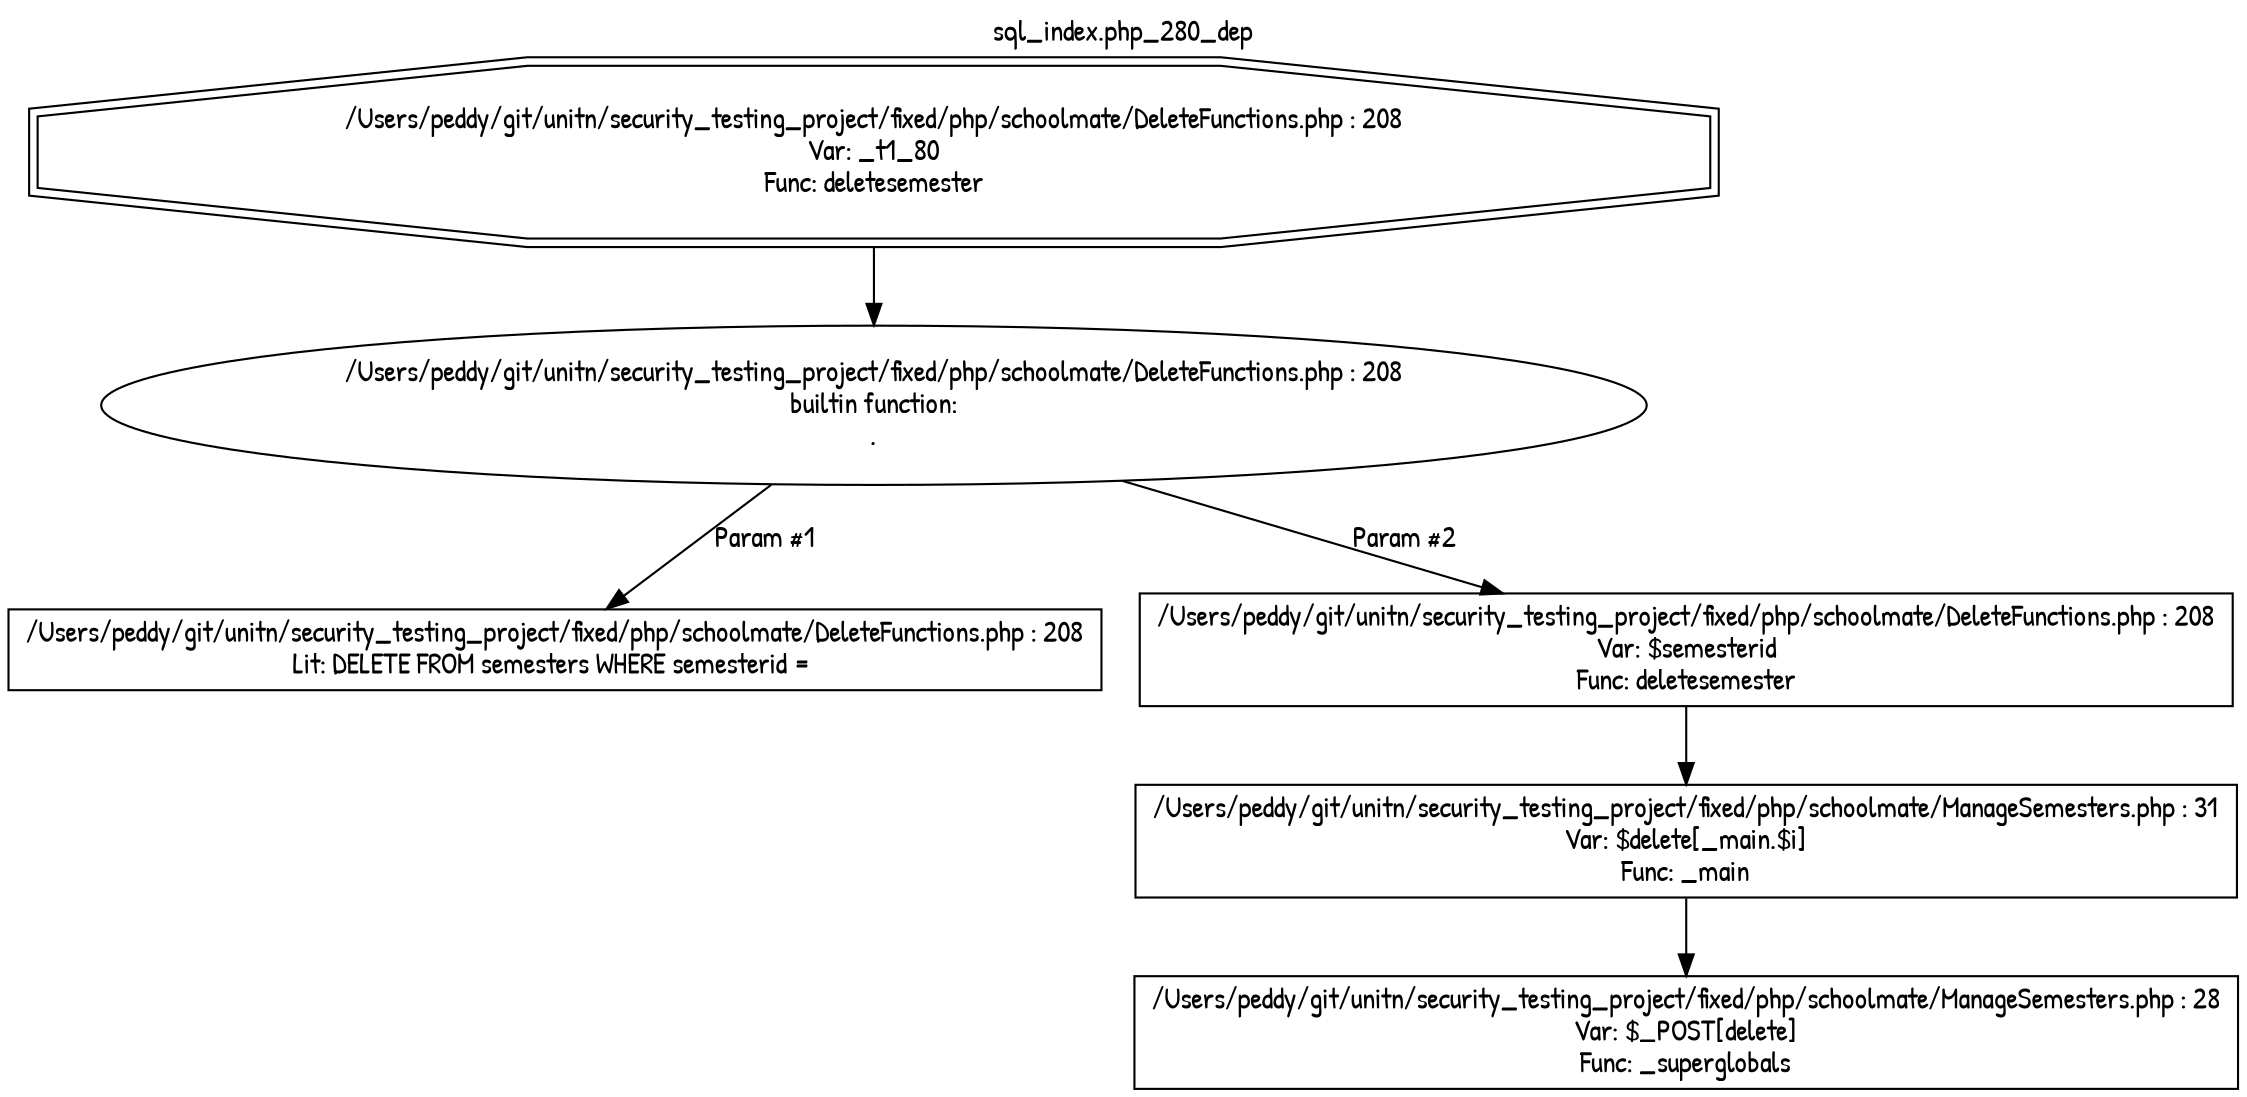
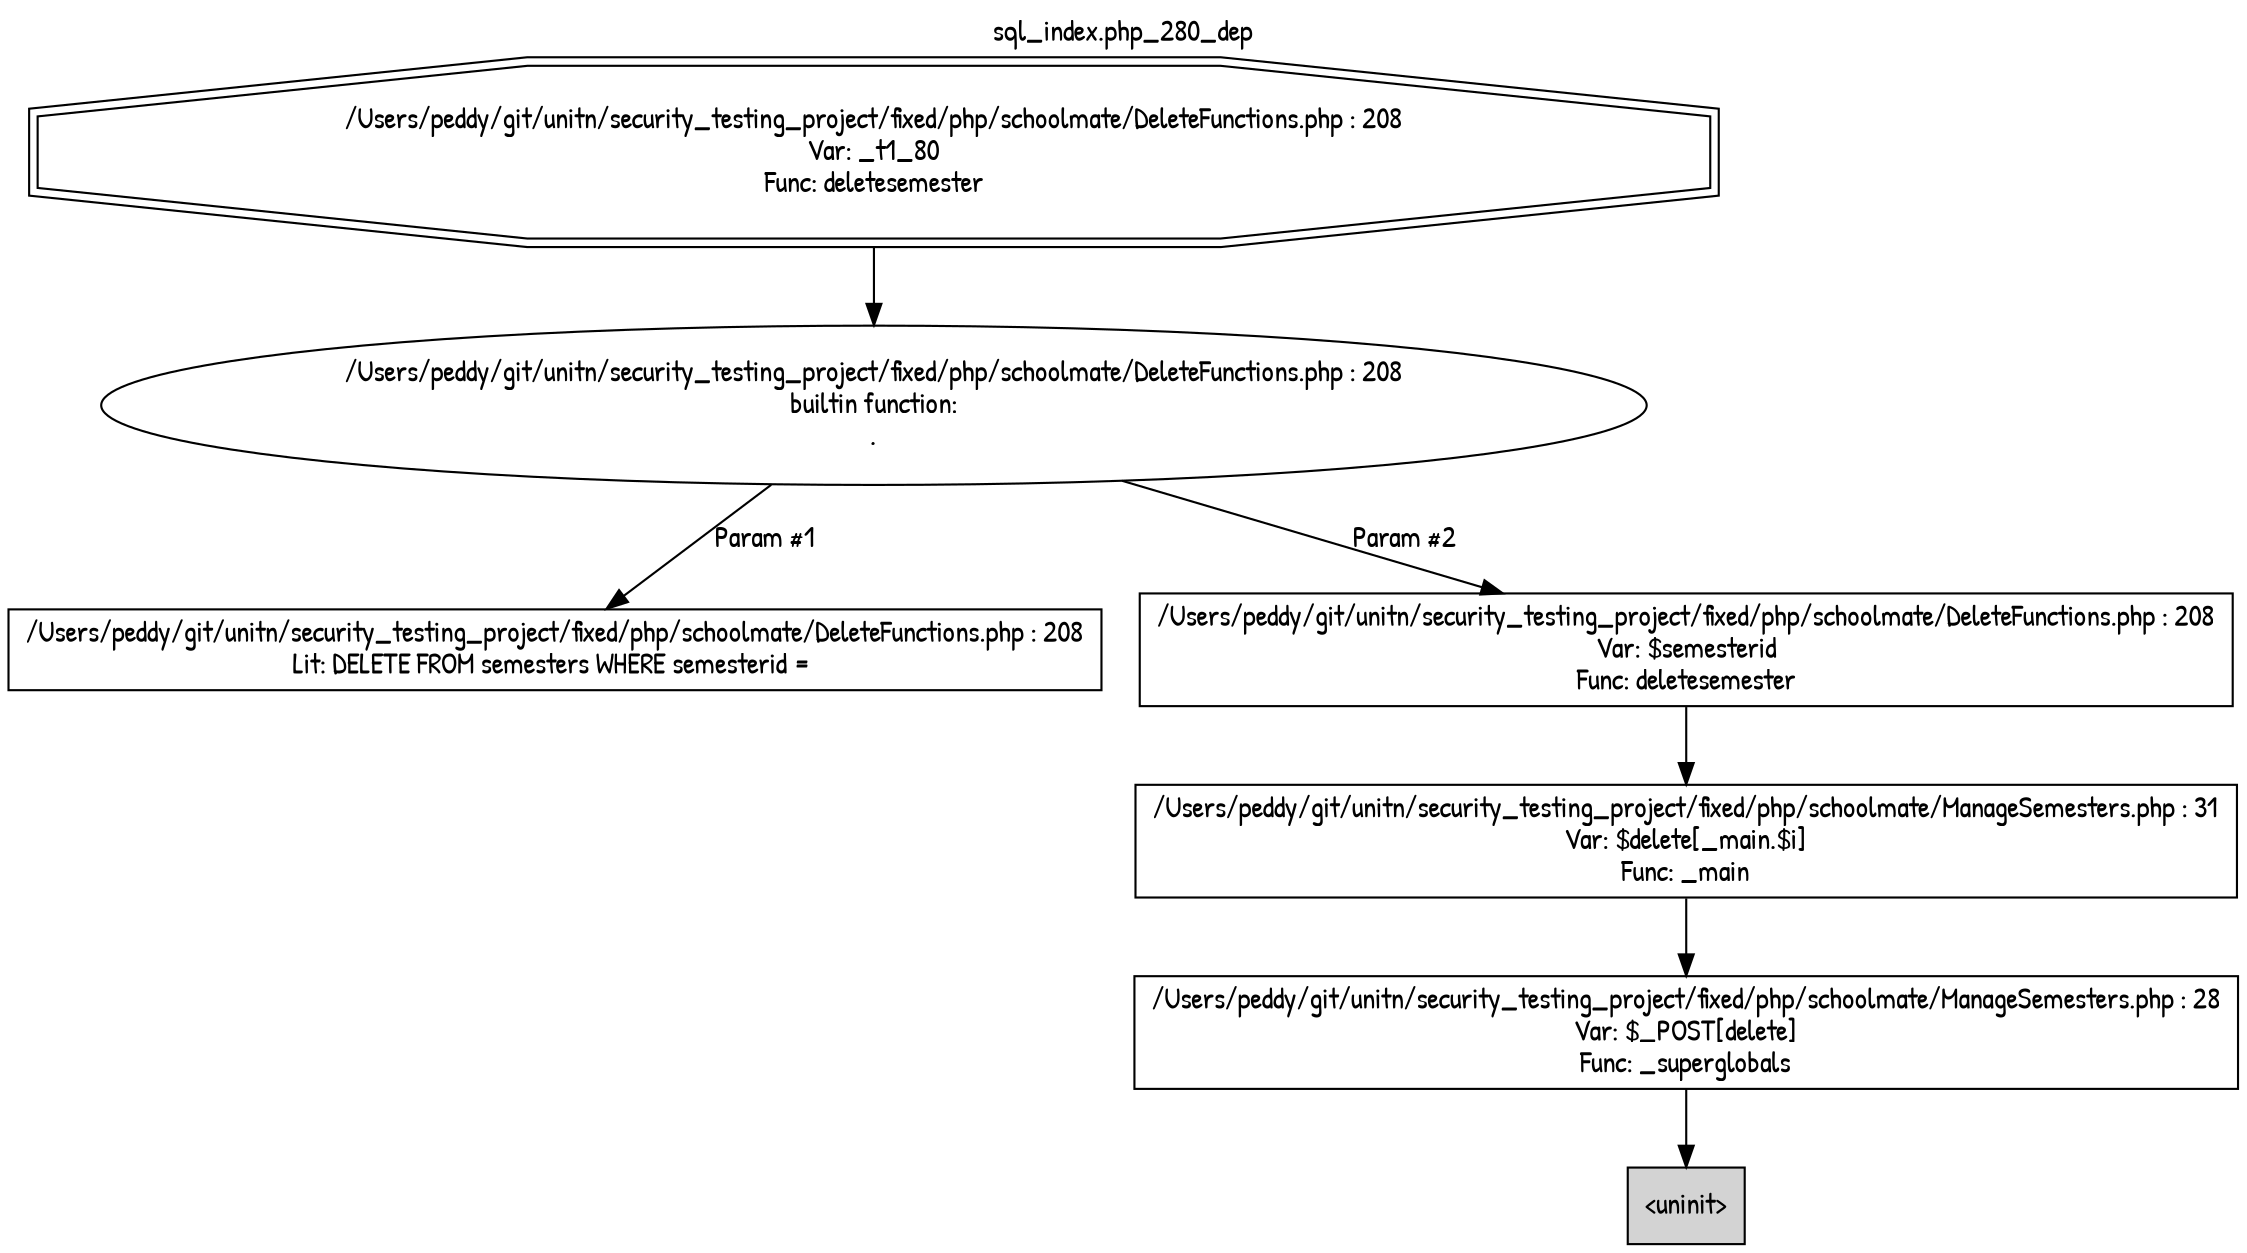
node "<uninit>": added
